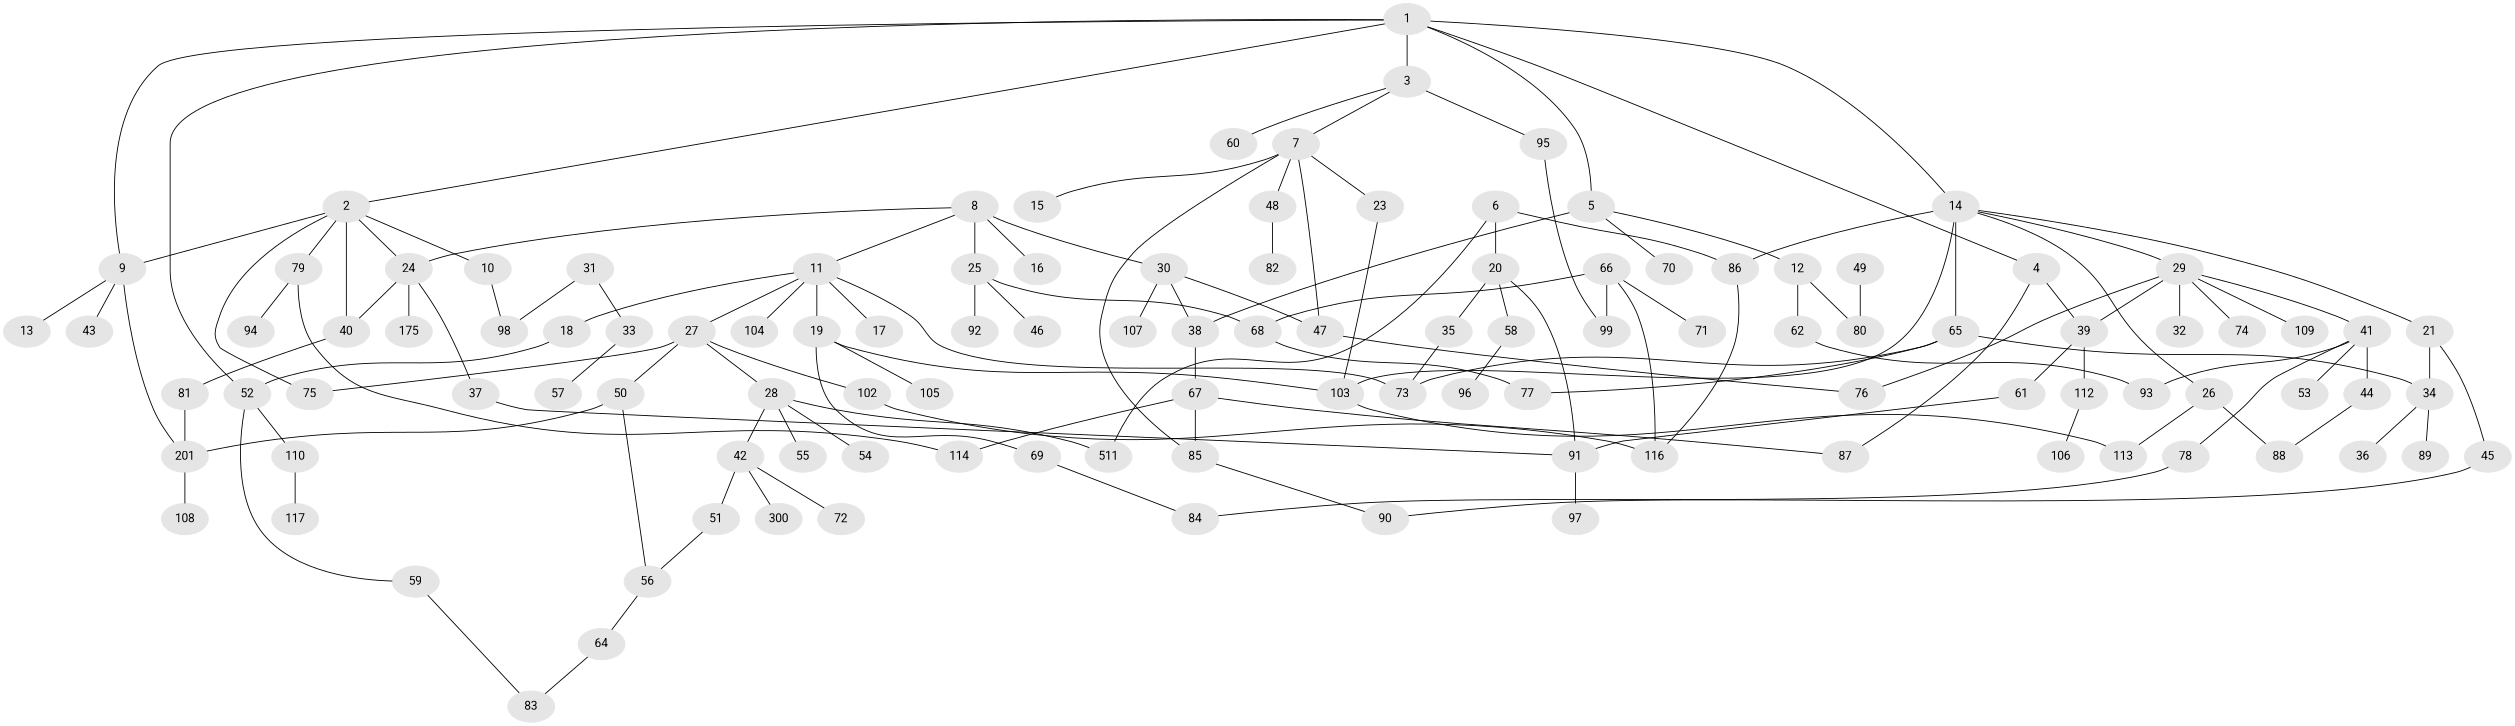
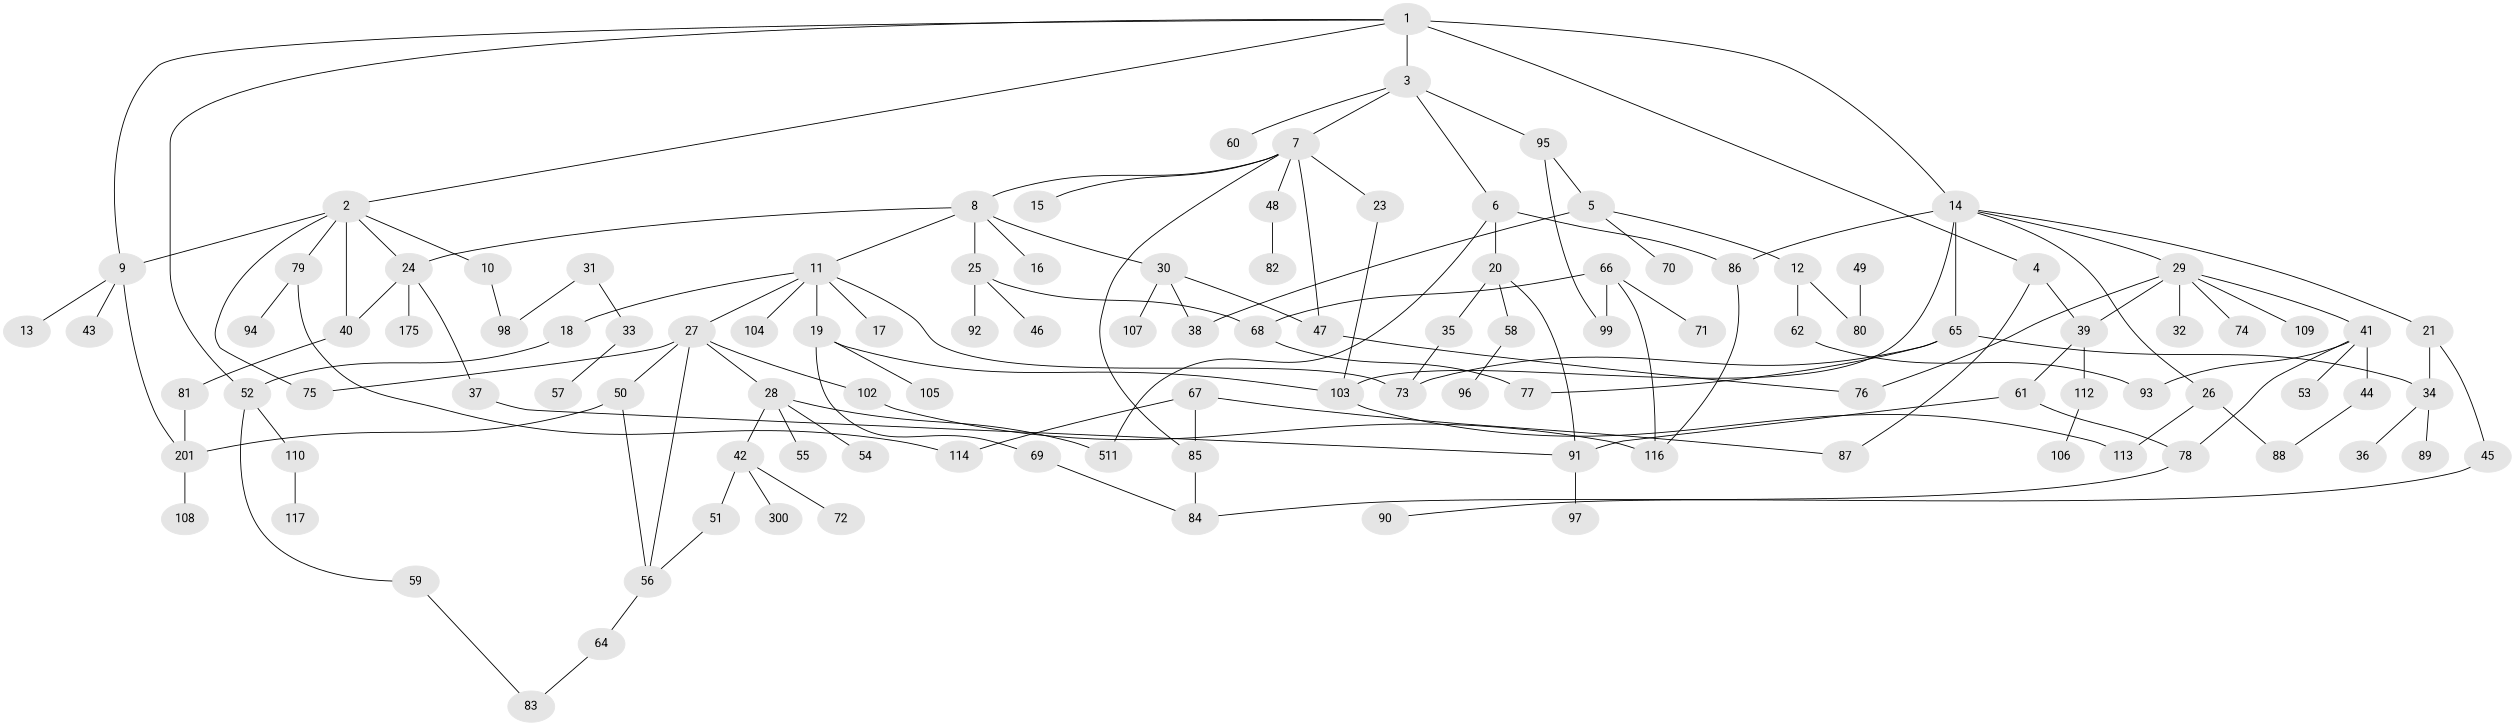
edge "1" -- "5": now "95" -- "5"
edge "3" -- "6": added
edge "7" -- "8": added
edge "38" -- "67": removed
edge "61" -- "78": added
edge "27" -- "56": added
edge "85" -- "90": now "85" -- "84"
